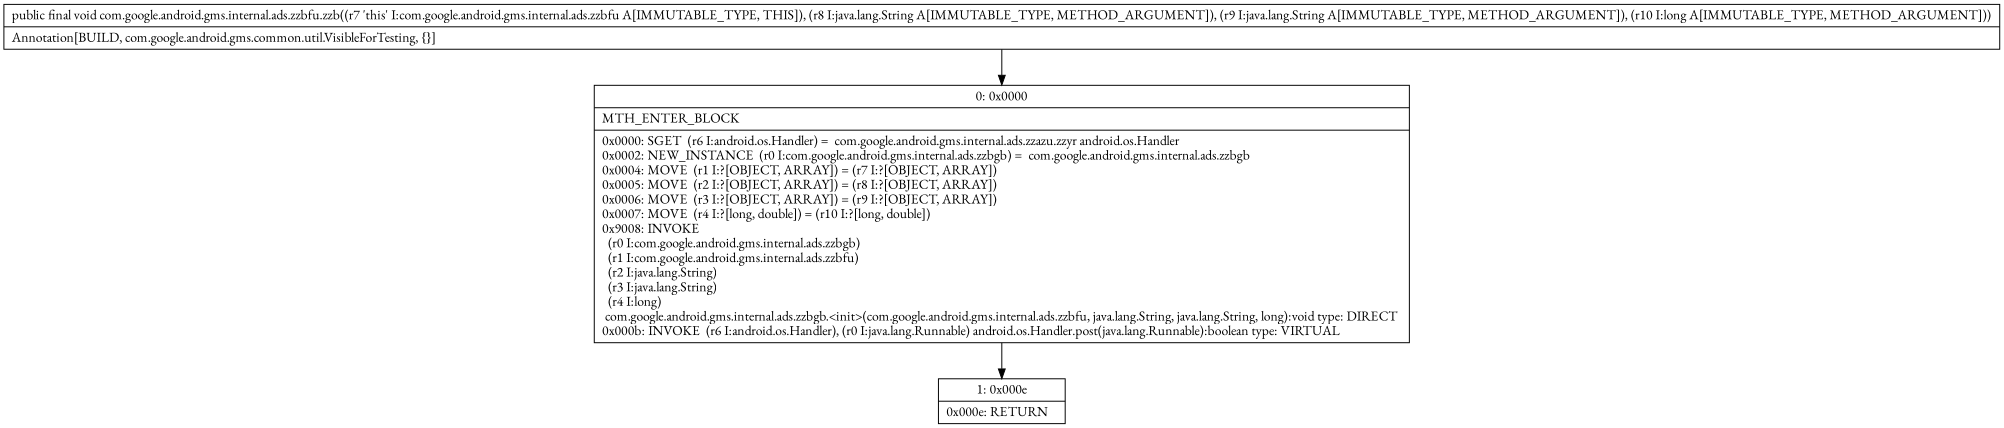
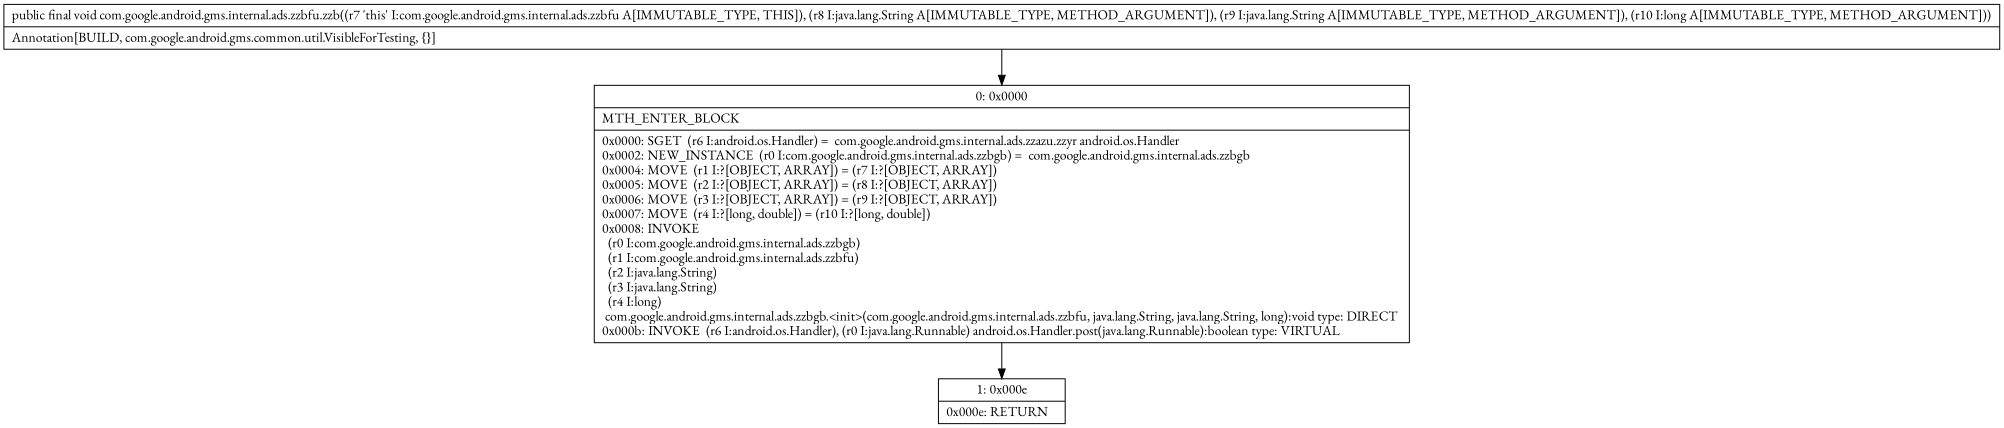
node "0: 0x0000": text "0x9008: INVOKE" -> "0x0008: INVOKE"
